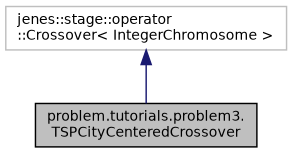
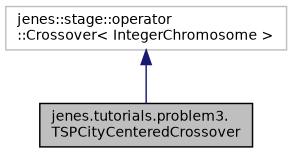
node "problem.tutorials.problem3. TSPCityCenteredCrossover": label "problem.tutorials.problem3. TSPCityCenteredCrossover" -> "jenes.tutorials.problem3. TSPCityCenteredCrossover"
